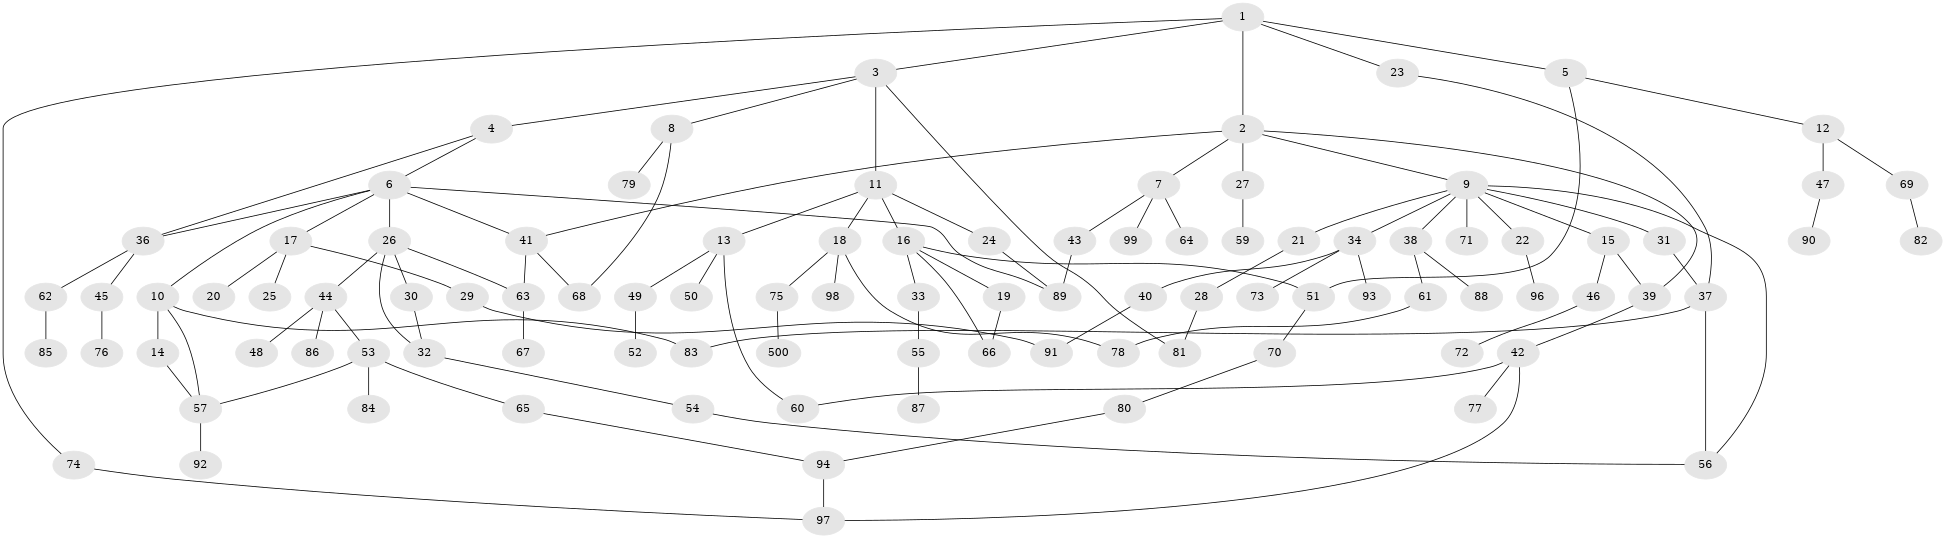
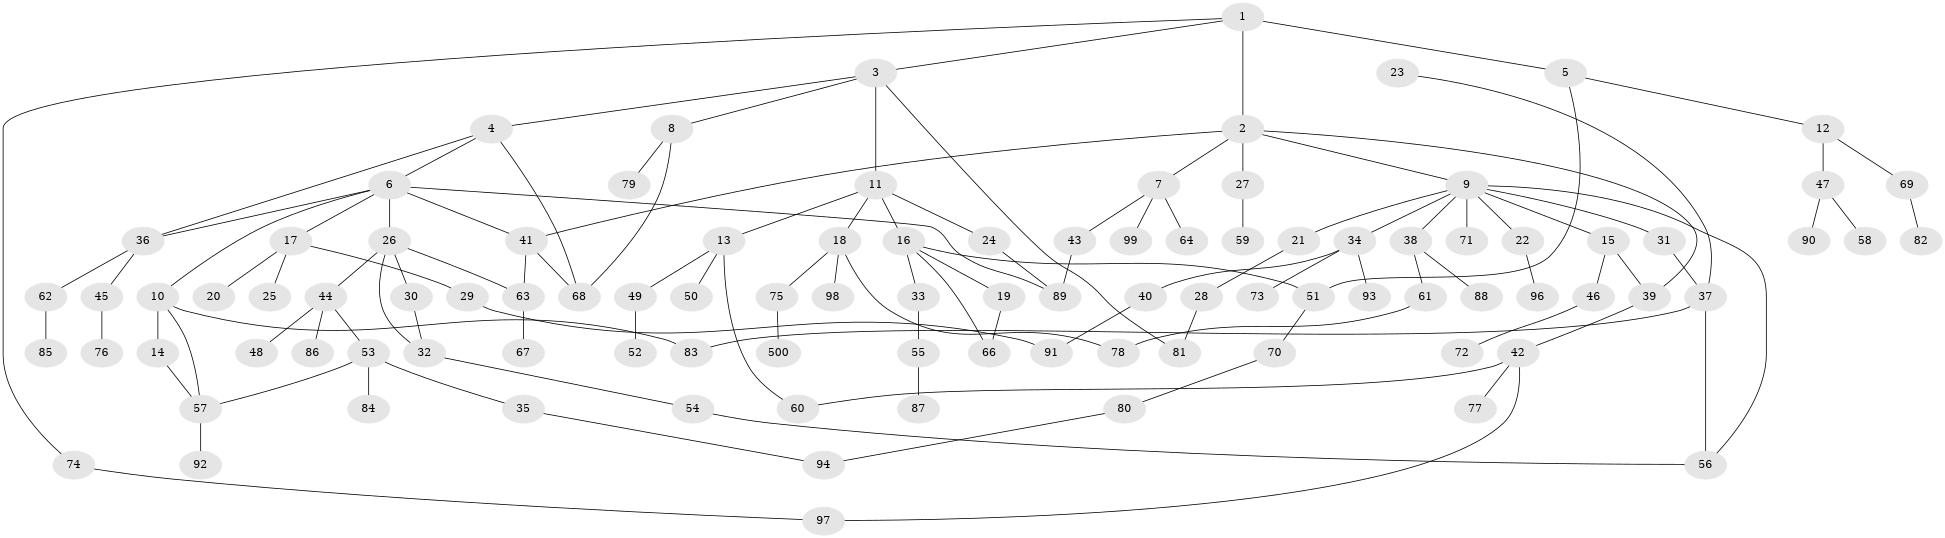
edge "1" -- "23": removed
edge "4" -- "68": added
node "58": added
node "65": label "65" -> "35"
edge "94" -- "97": removed
